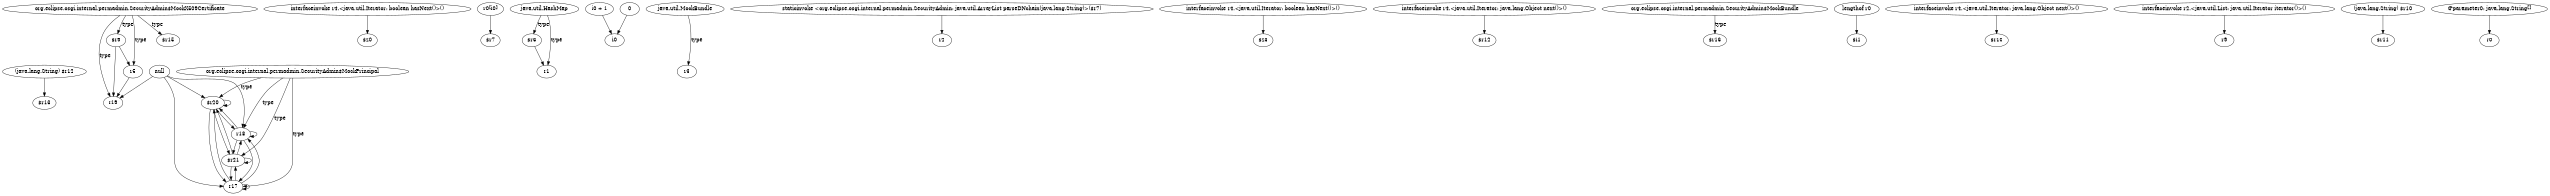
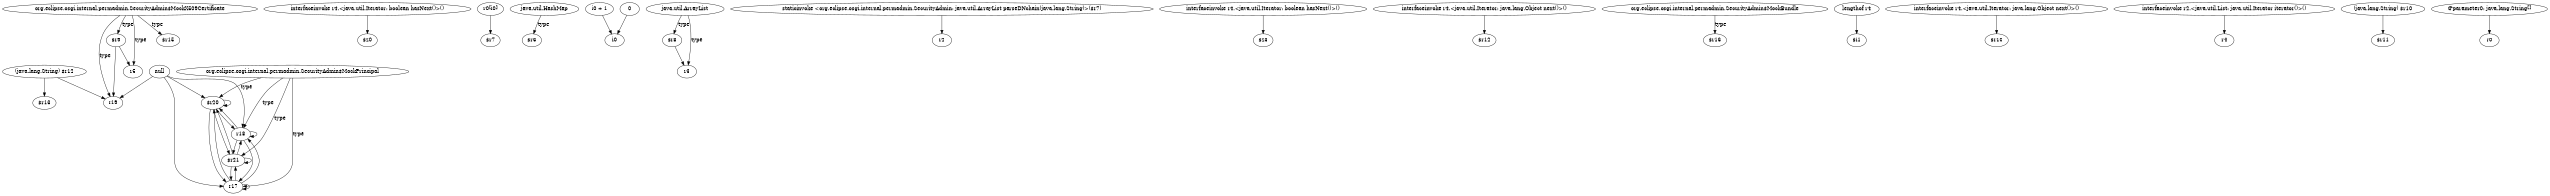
node "java.util.MockBundle": label "java.util.MockBundle" -> "java.util.ArrayList"
node "lengthof r0": label "lengthof r0" -> "lengthof r4"
node "$r8": added
node "r9": label "r9" -> "r4"
node "r1": removed
edge "r5" -> "r19": now "(java.lang.String) $r12" -> "r19"
